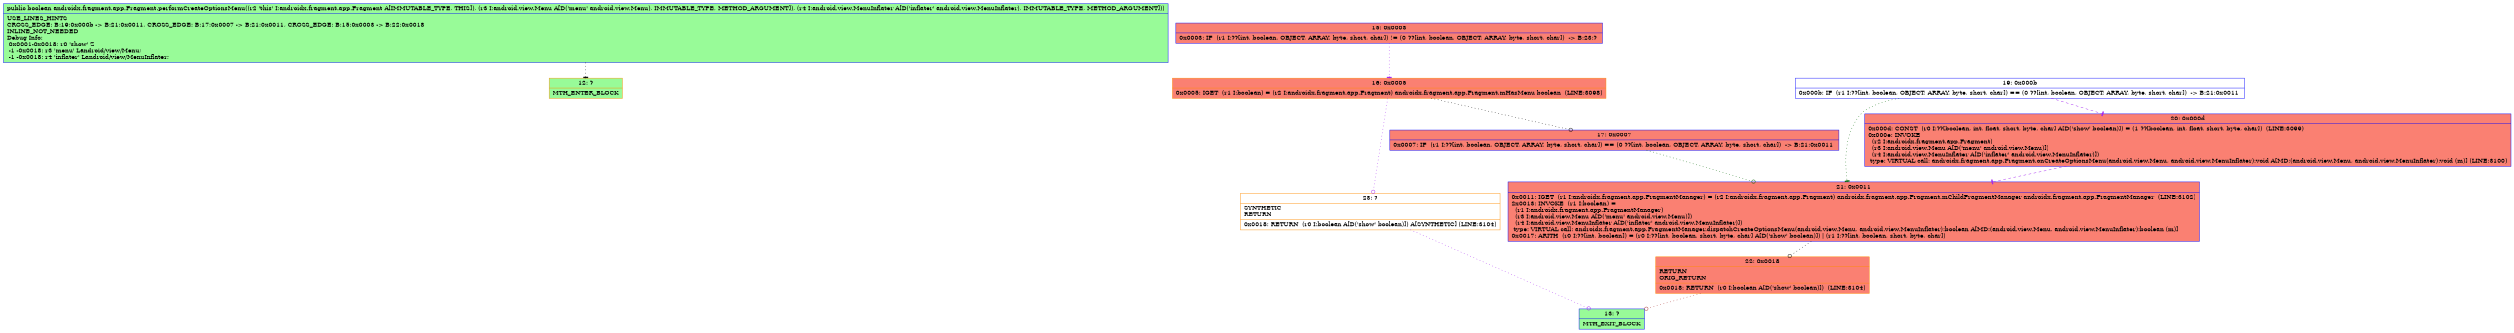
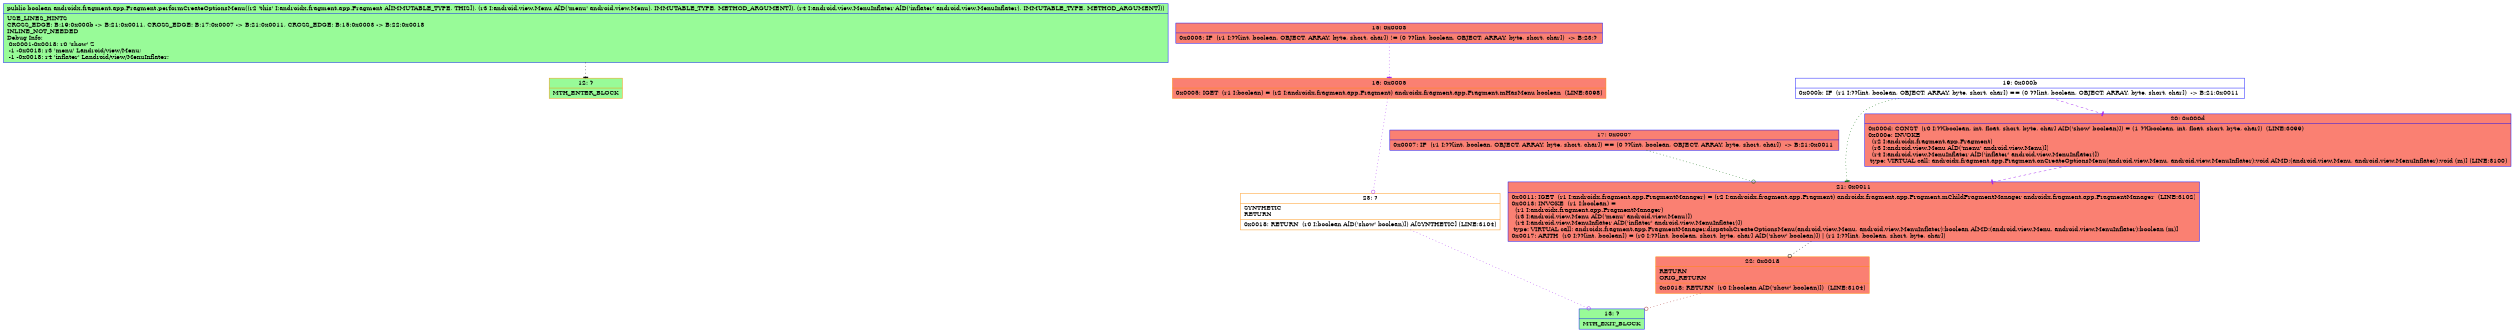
edge "16: 0x0005" -> "17: 0x0007": removed
node "21: 0x0011": text "2x0013: INVOKE  (r1 I:boolean) =" -> "0x0013: INVOKE  (r1 I:boolean) ="
